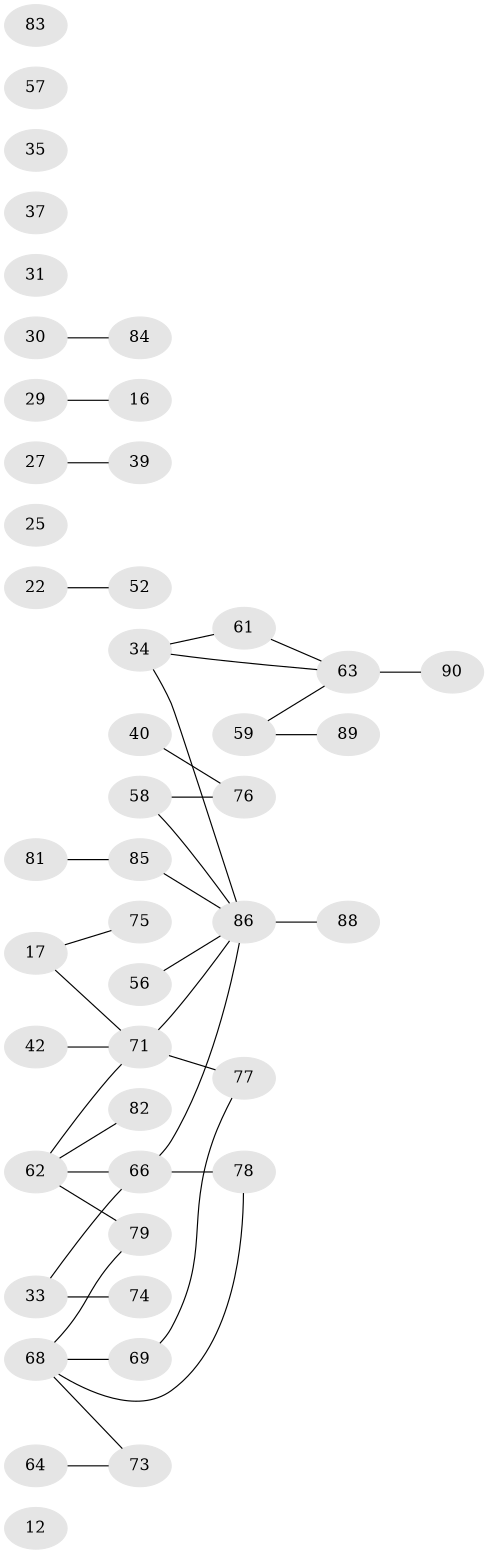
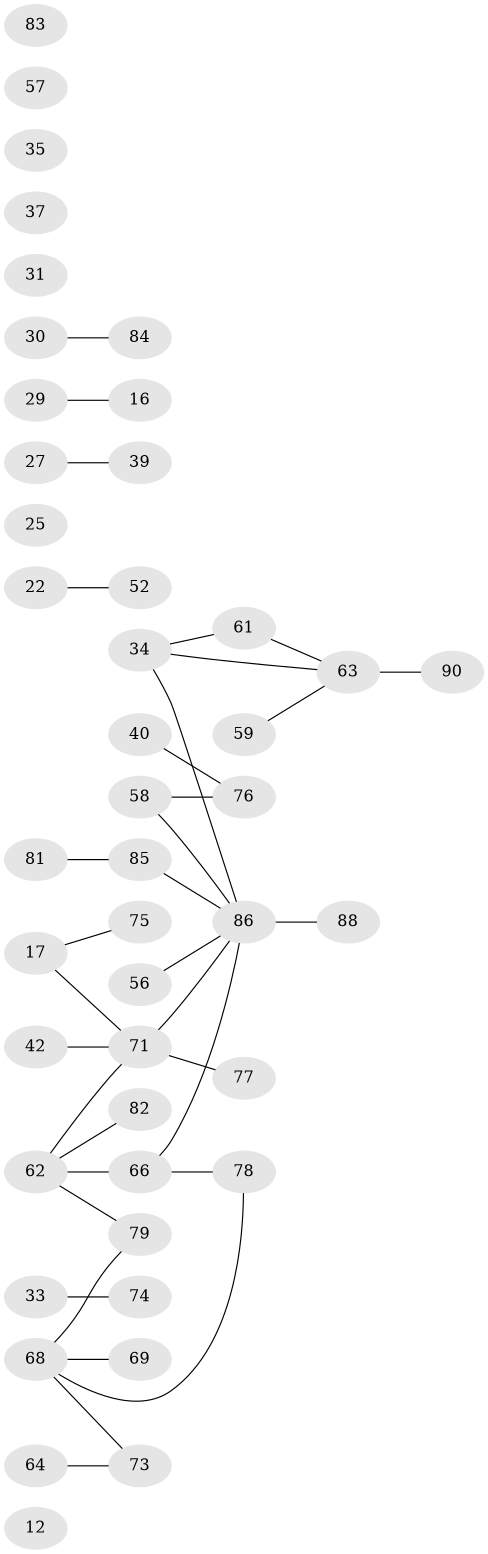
node "89": removed
edge "77" -- "69": removed
edge "66" -- "33": removed
